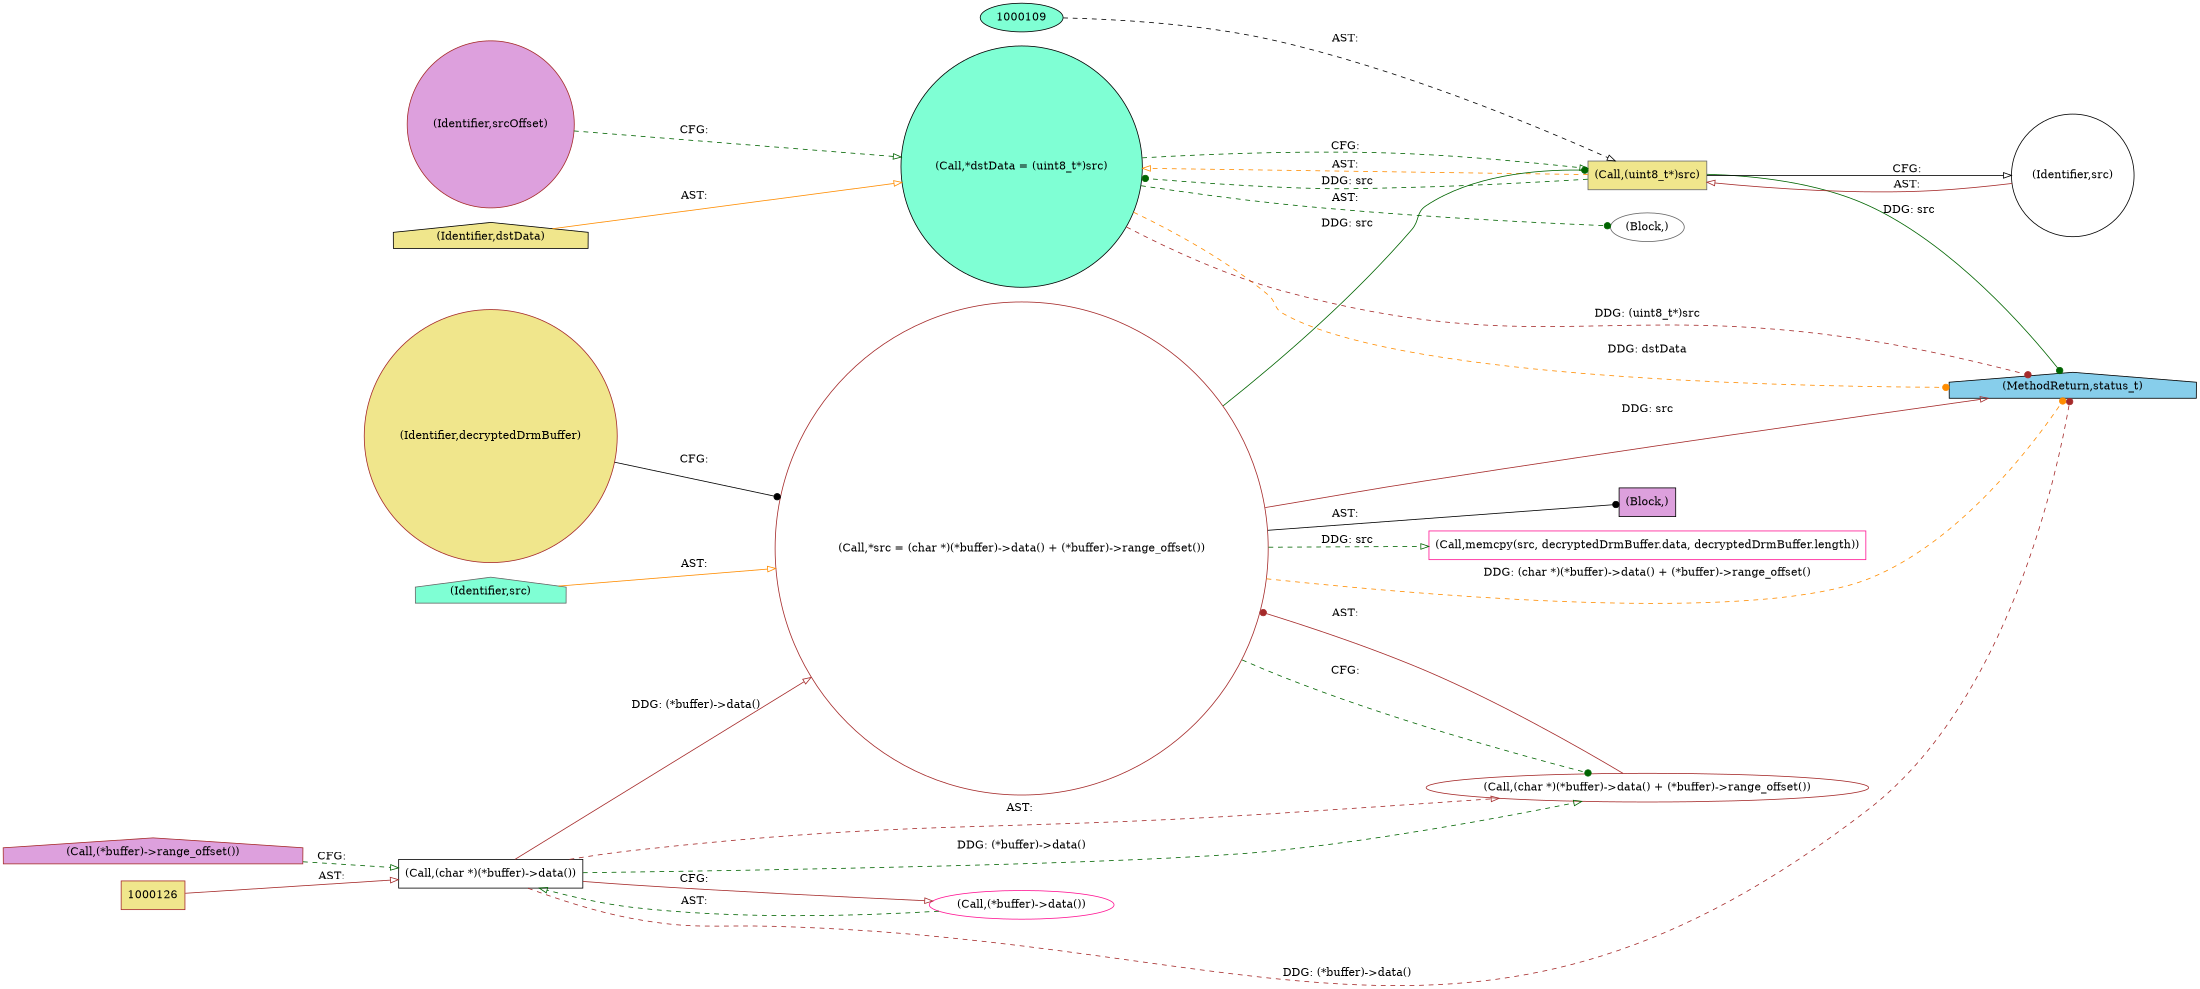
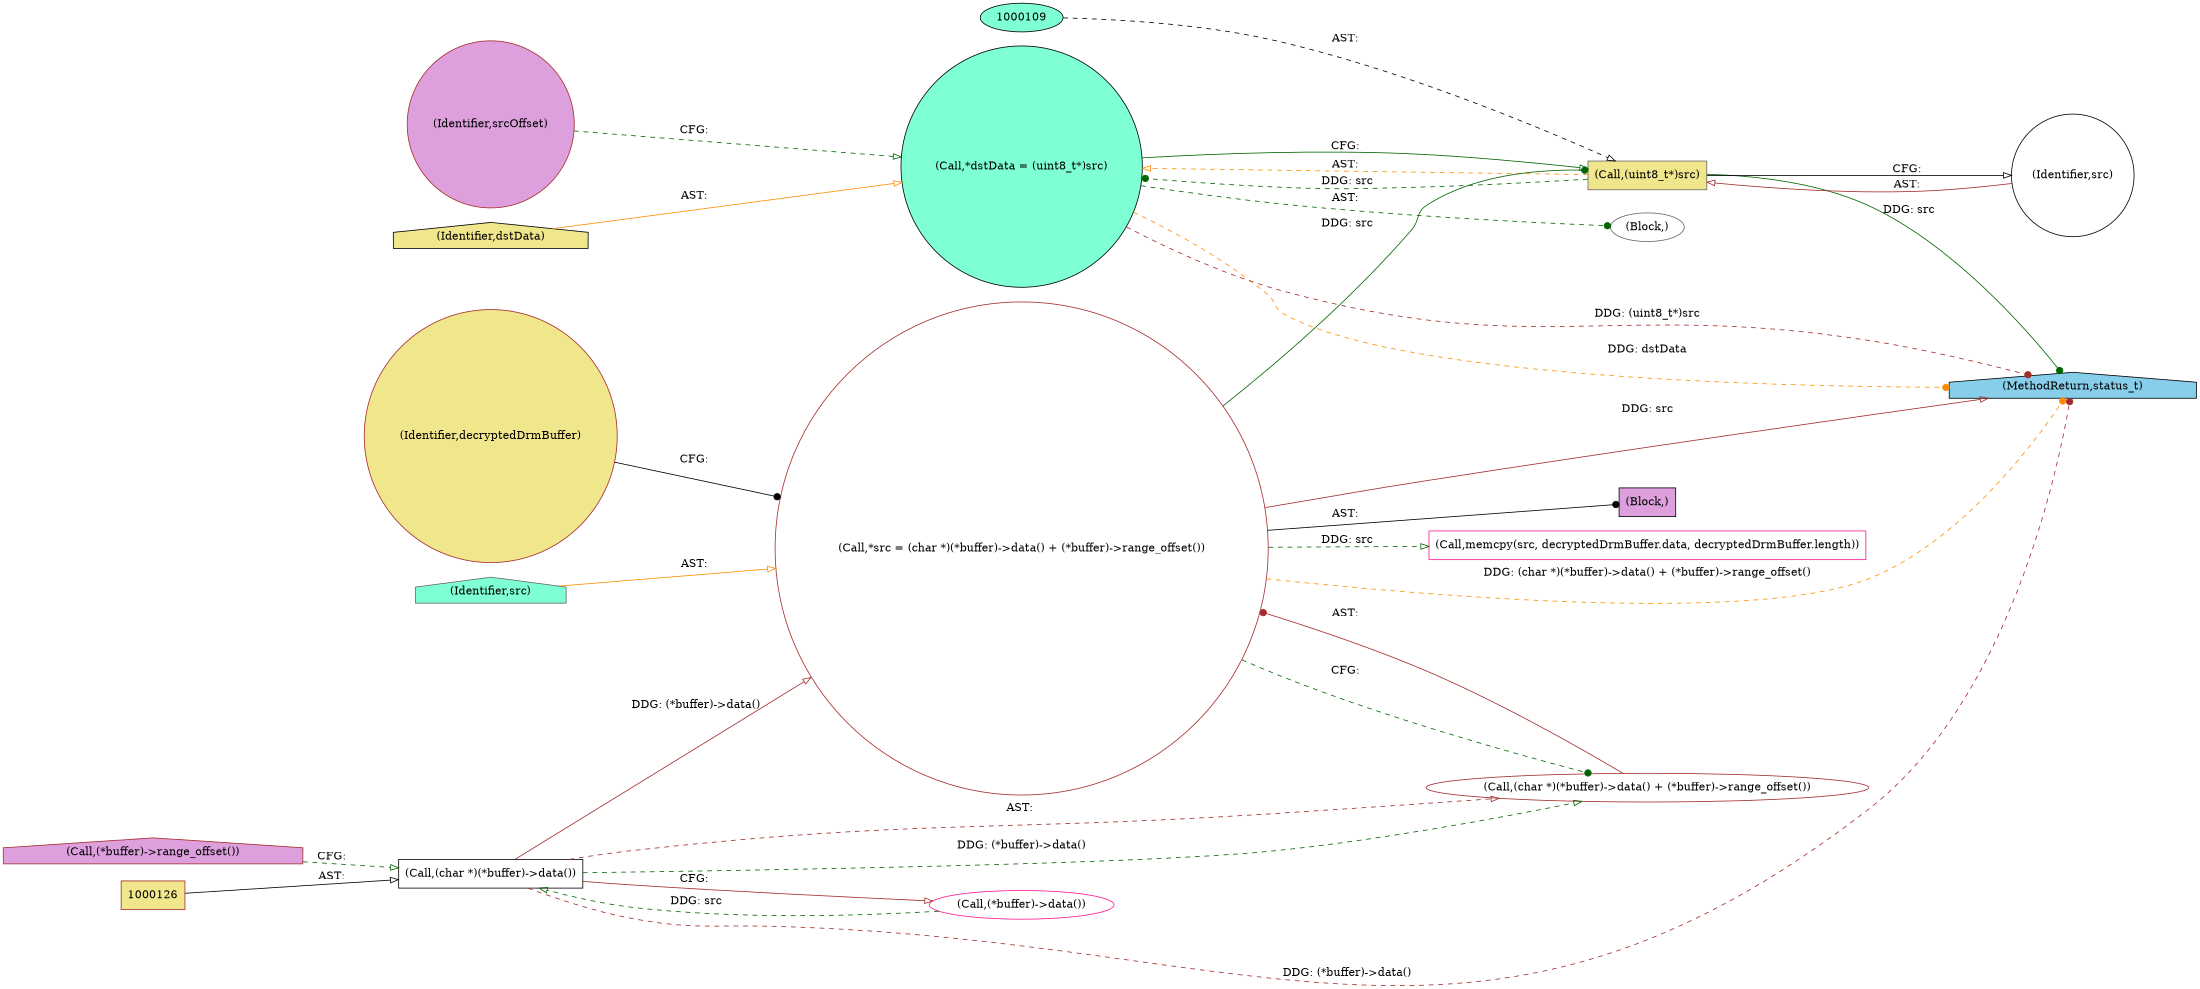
edge "(Call,*dstData = (uint8_t*)src)" -> "(Call,(uint8_t*)src)": style dashed -> solid
edge "1000126" -> "(Call,(char *)(*buffer)->data())": color brown -> black
edge "(Call,(*buffer)->data())" -> "(Call,(char *)(*buffer)->data())": label "AST: " -> "DDG: src"
